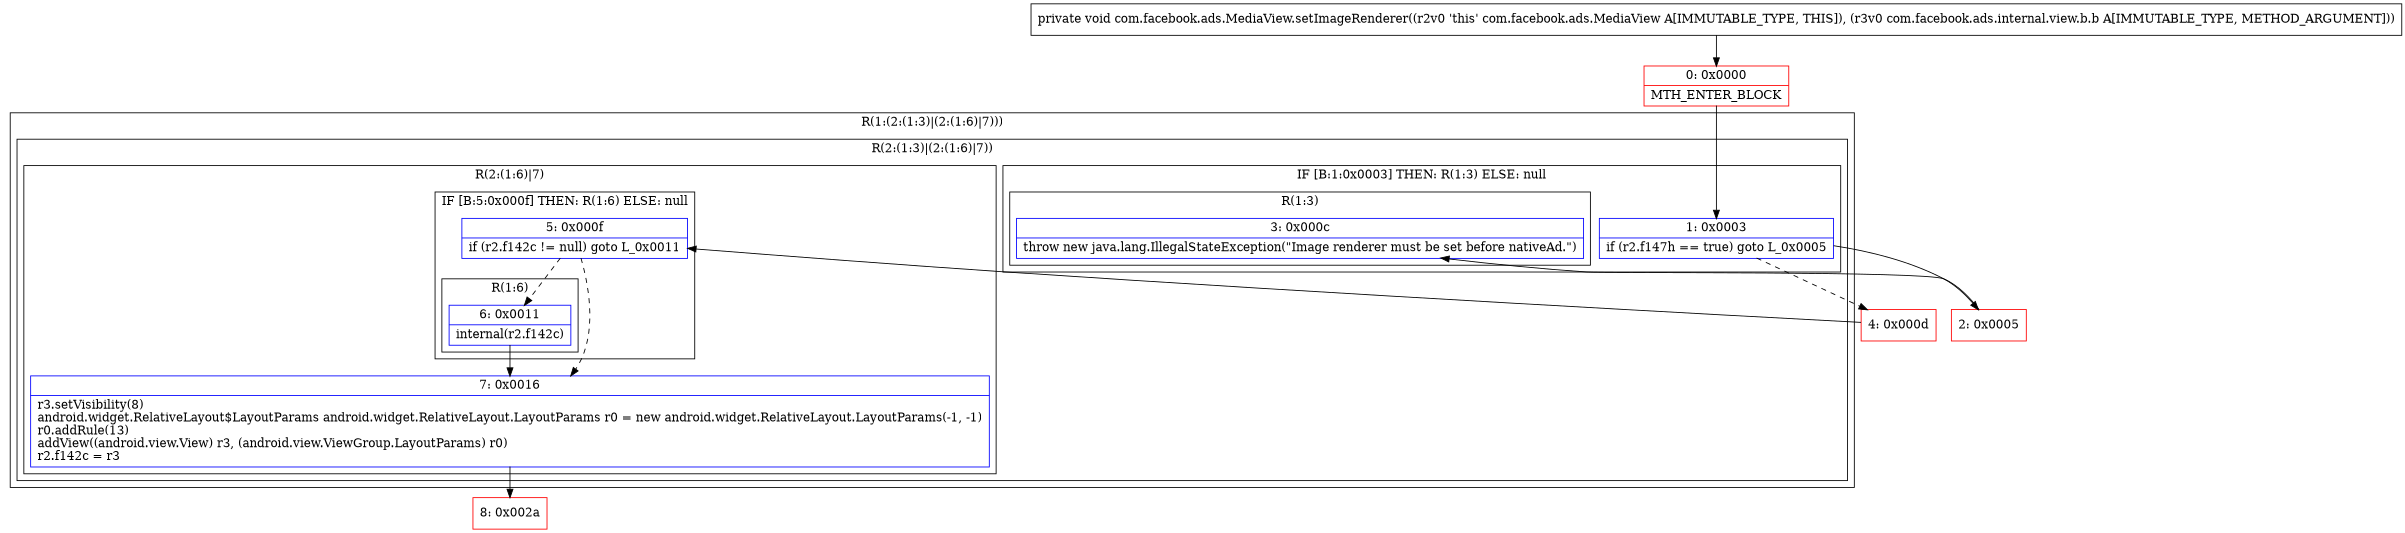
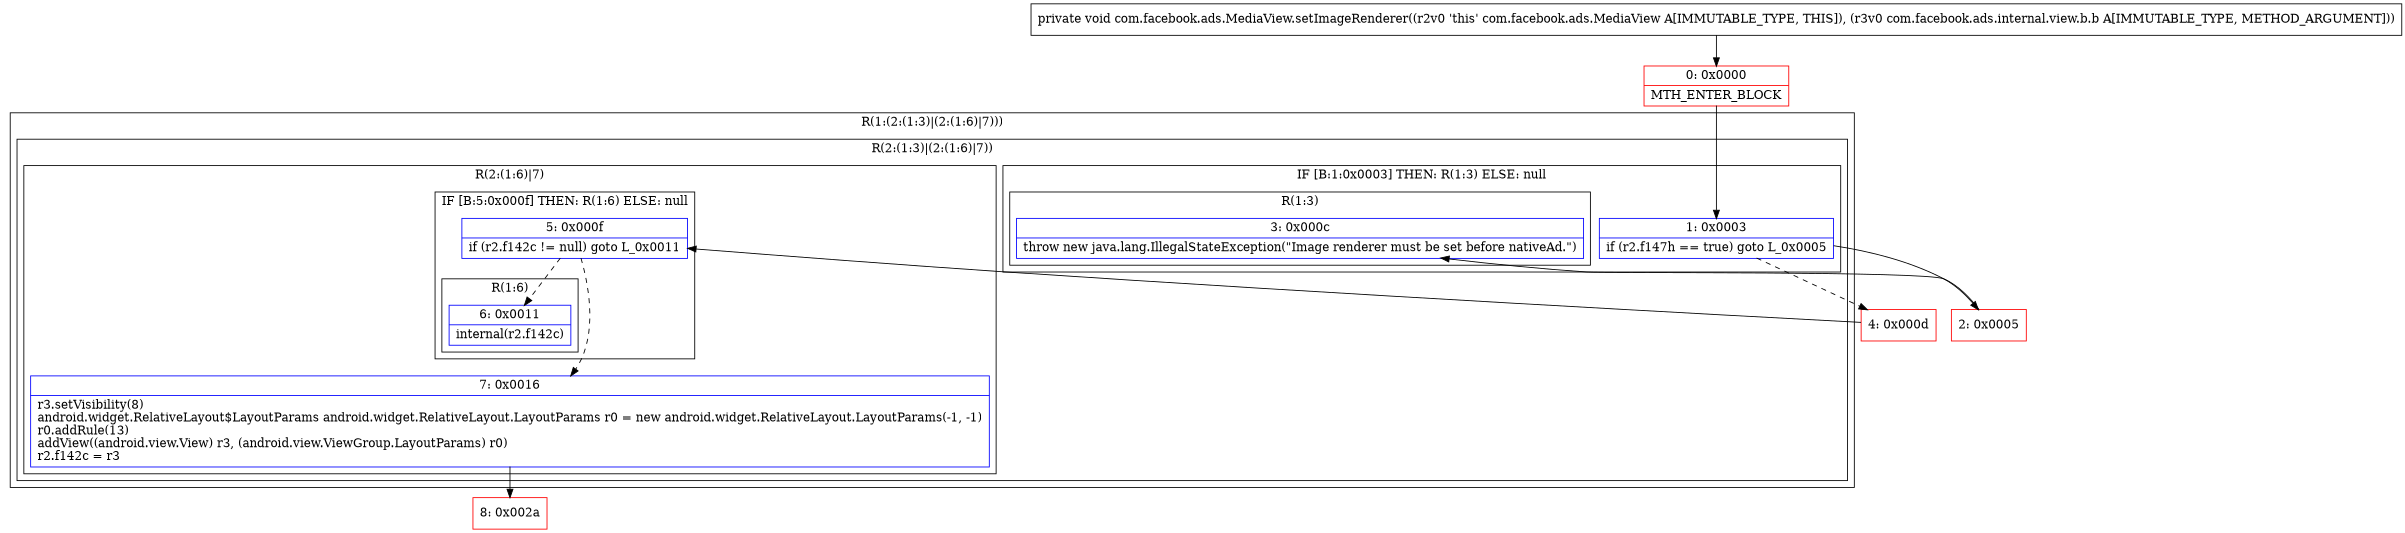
edge "6: 0x0011" -> "7: 0x0016": removed
